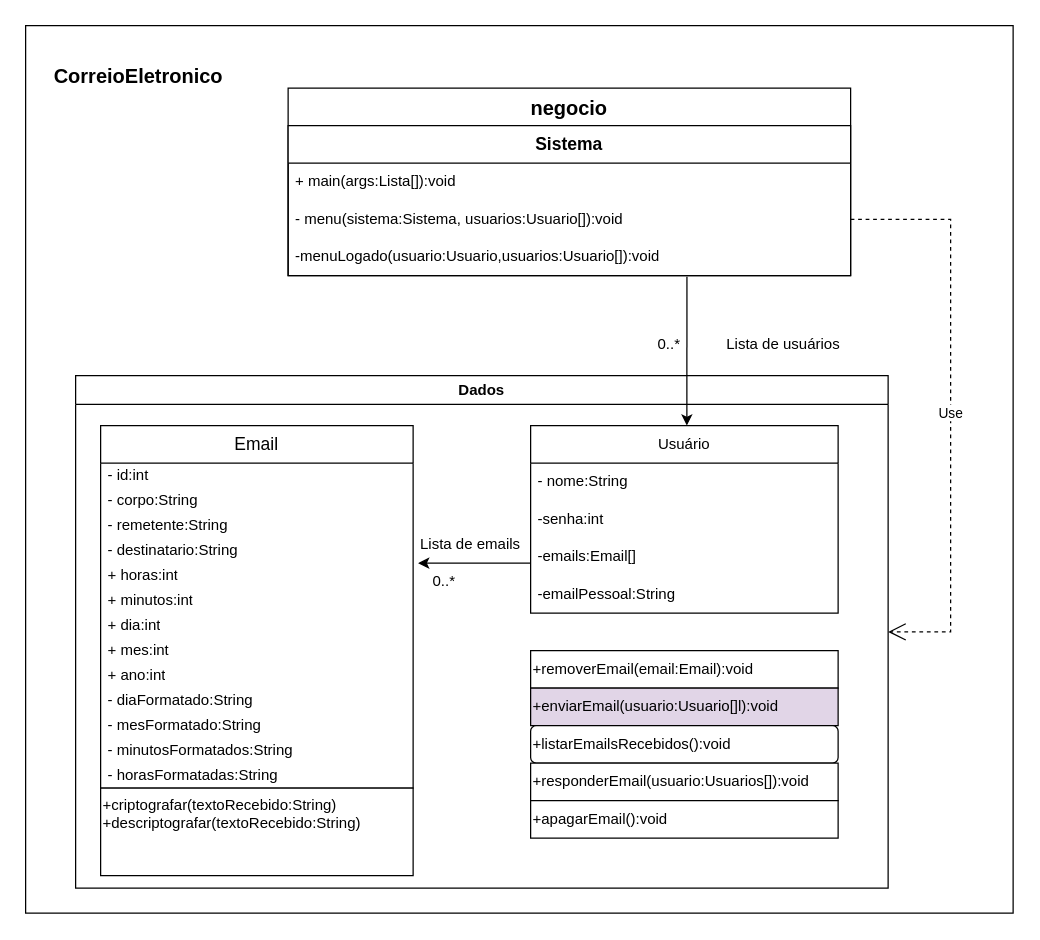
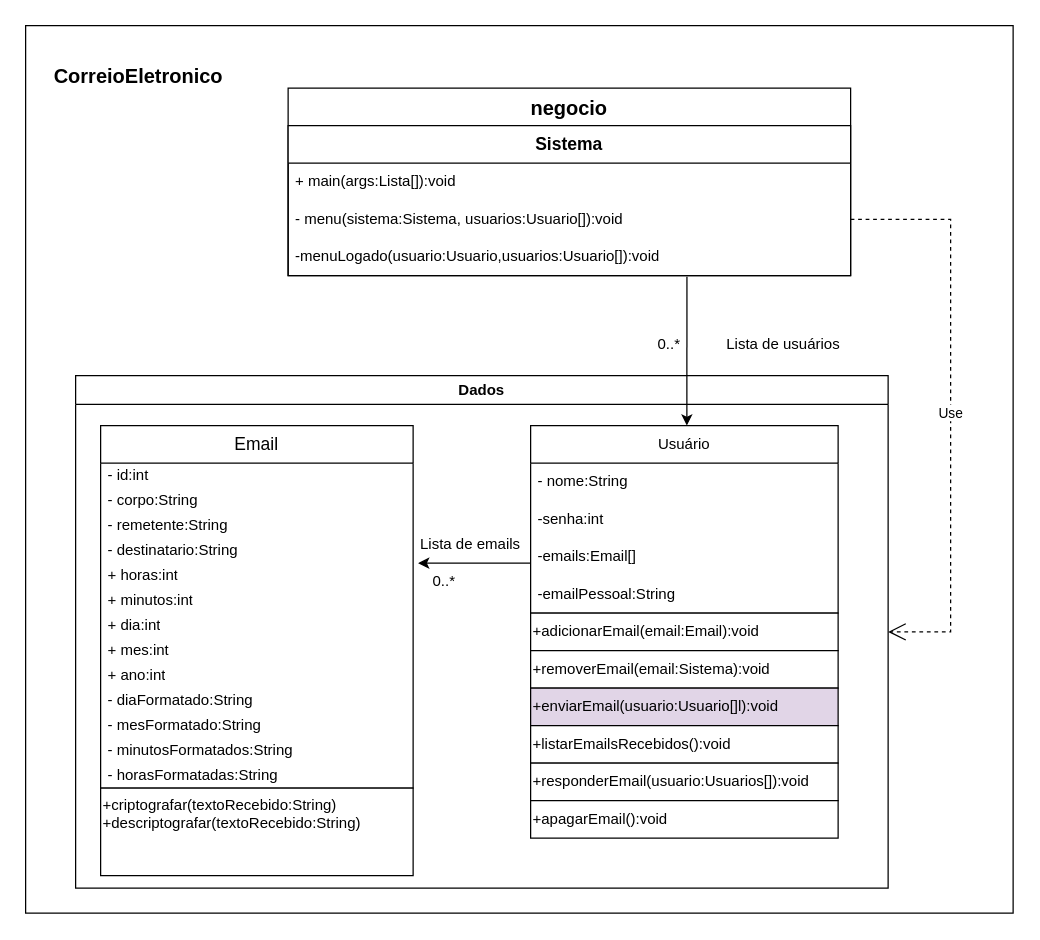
node "+adicionarEmail(email:Email):void": added
node "+removerEmail(email:Email):void": label "+removerEmail(email:Email):void" -> "+removerEmail(email:Sistema):void"
node "+listarEmailsRecebidos():void": shape rounded rectangle -> rectangle
